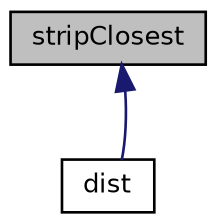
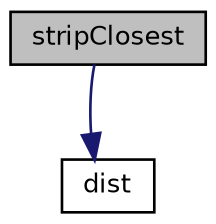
edge "dist" -> "stripClosest": reversed
